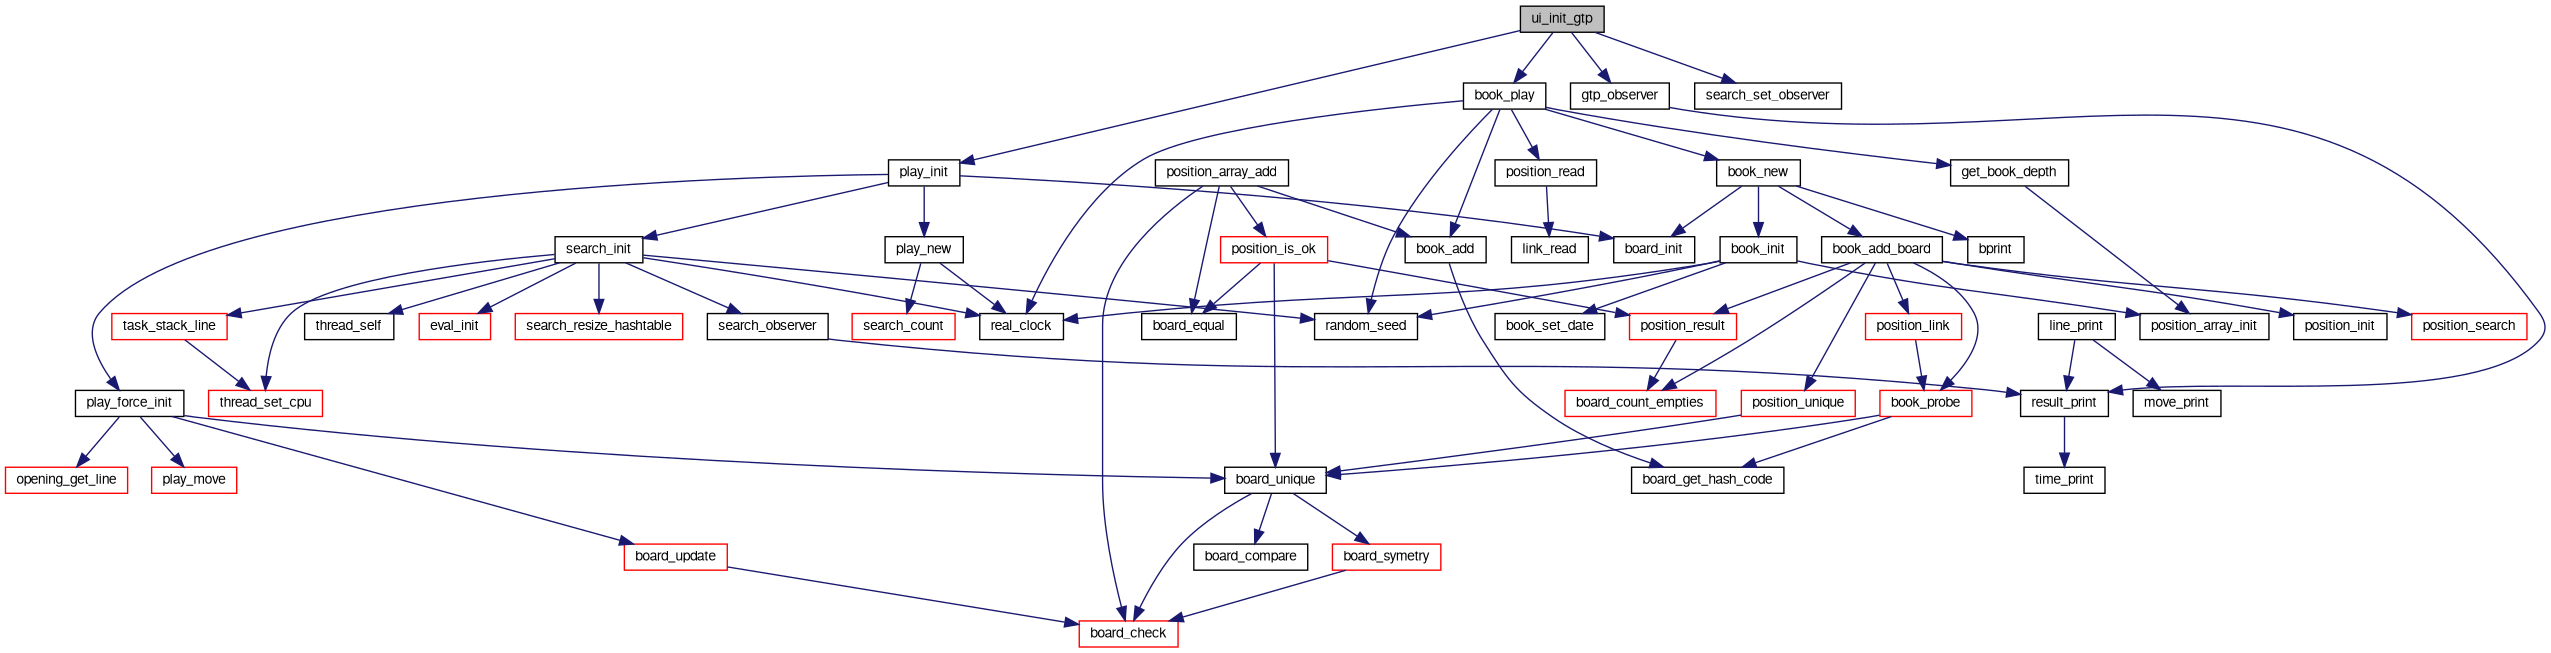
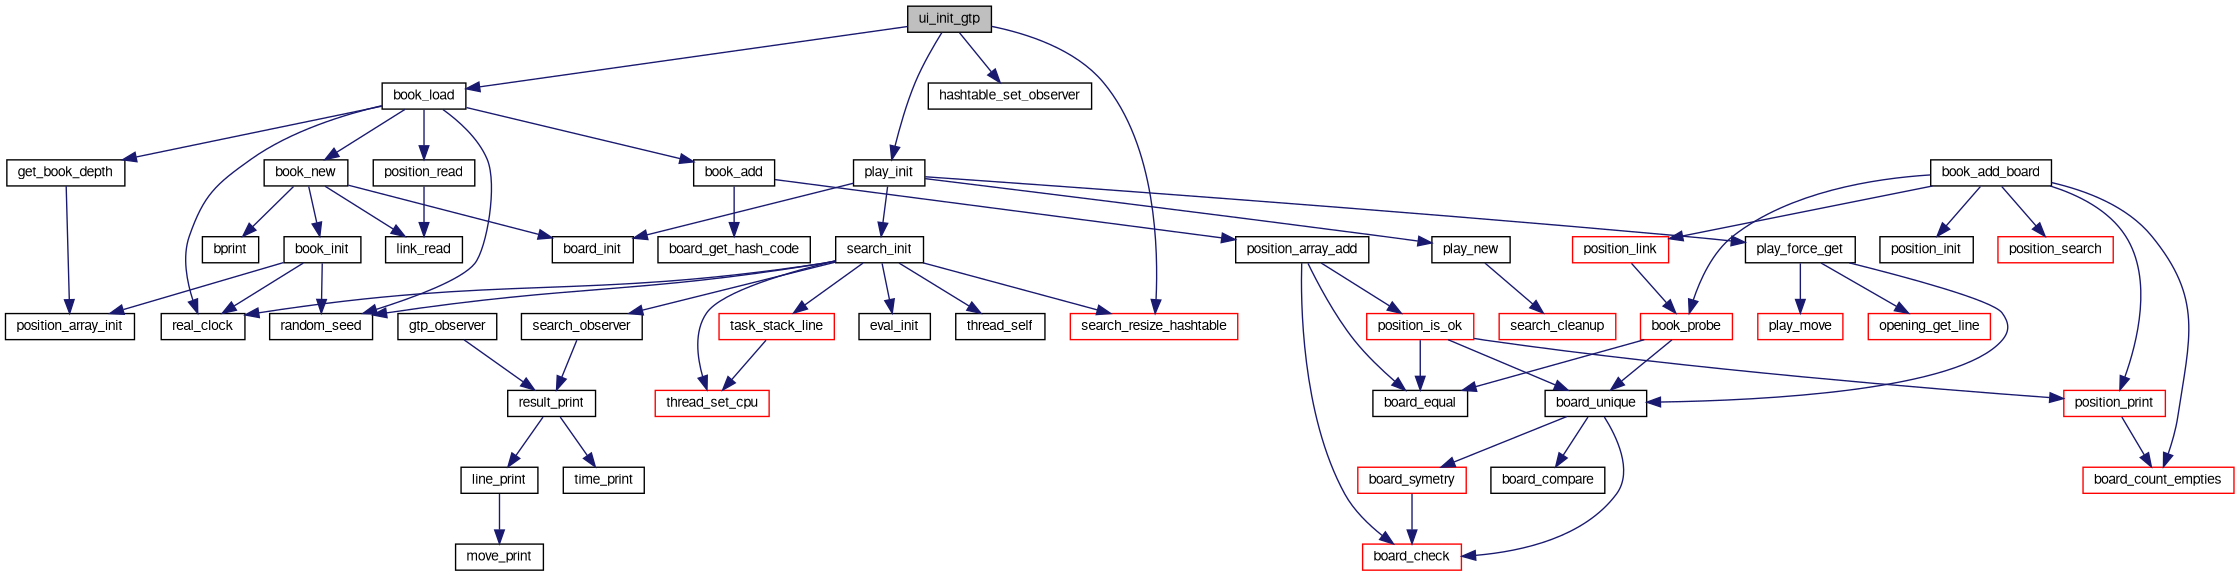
edge "ui_init_gtp" -> "gtp_observer": now "ui_init_gtp" -> "search_resize_hashtable"
node "book_play": label "book_play" -> "book_load"
node "search_set_observer": label "search_set_observer" -> "hashtable_set_observer"
edge "book_new" -> "book_add_board": now "book_new" -> "link_read"
edge "position_array_add" -> "book_add": reversed
edge "play_new" -> "real_clock": removed
node "eval_init": color red -> black
node "search_count": label "search_count" -> "search_cleanup"
node "book_set_date": removed
node "position_result": label "position_result" -> "position_print"
edge "line_print" -> "result_print": reversed
node "play_force_init": label "play_force_init" -> "play_force_get"
node "position_unique": removed
edge "book_probe" -> "board_get_hash_code": now "book_probe" -> "board_equal"
node "board_update": removed
